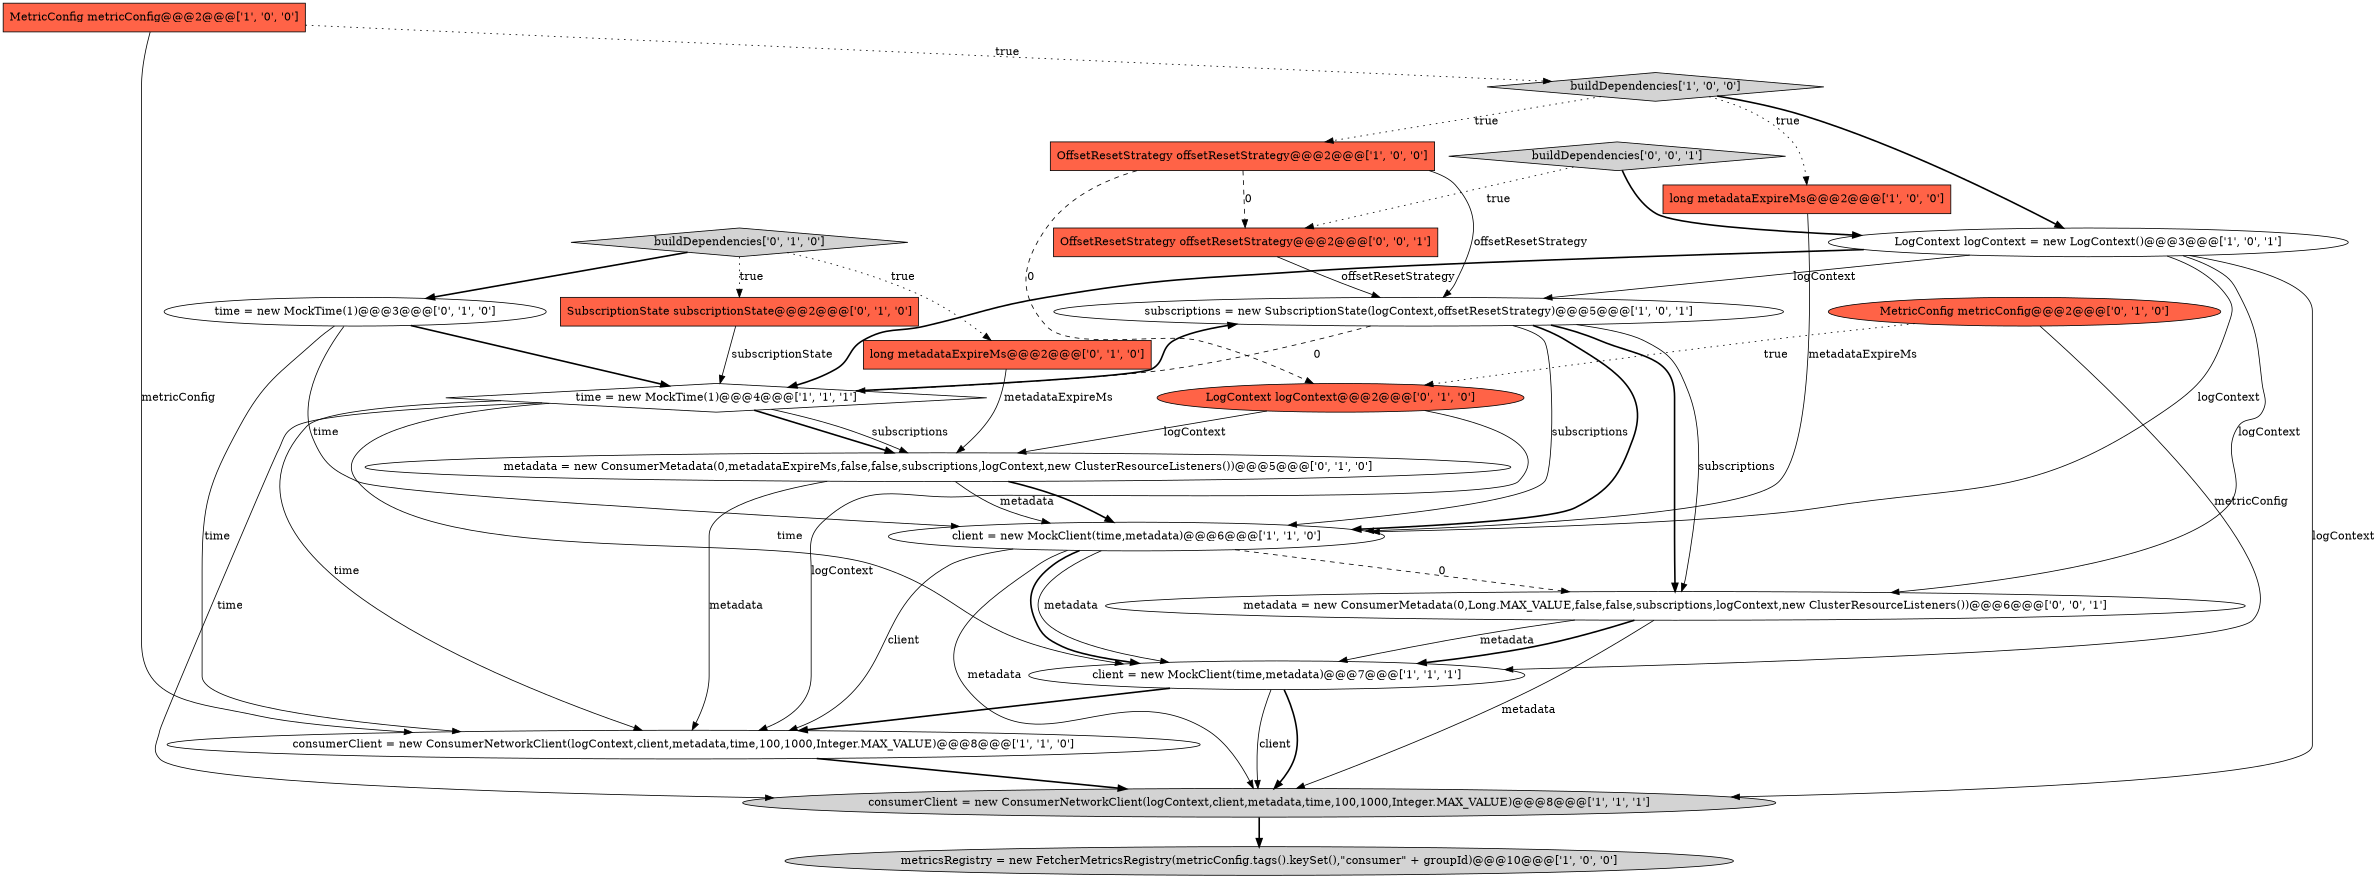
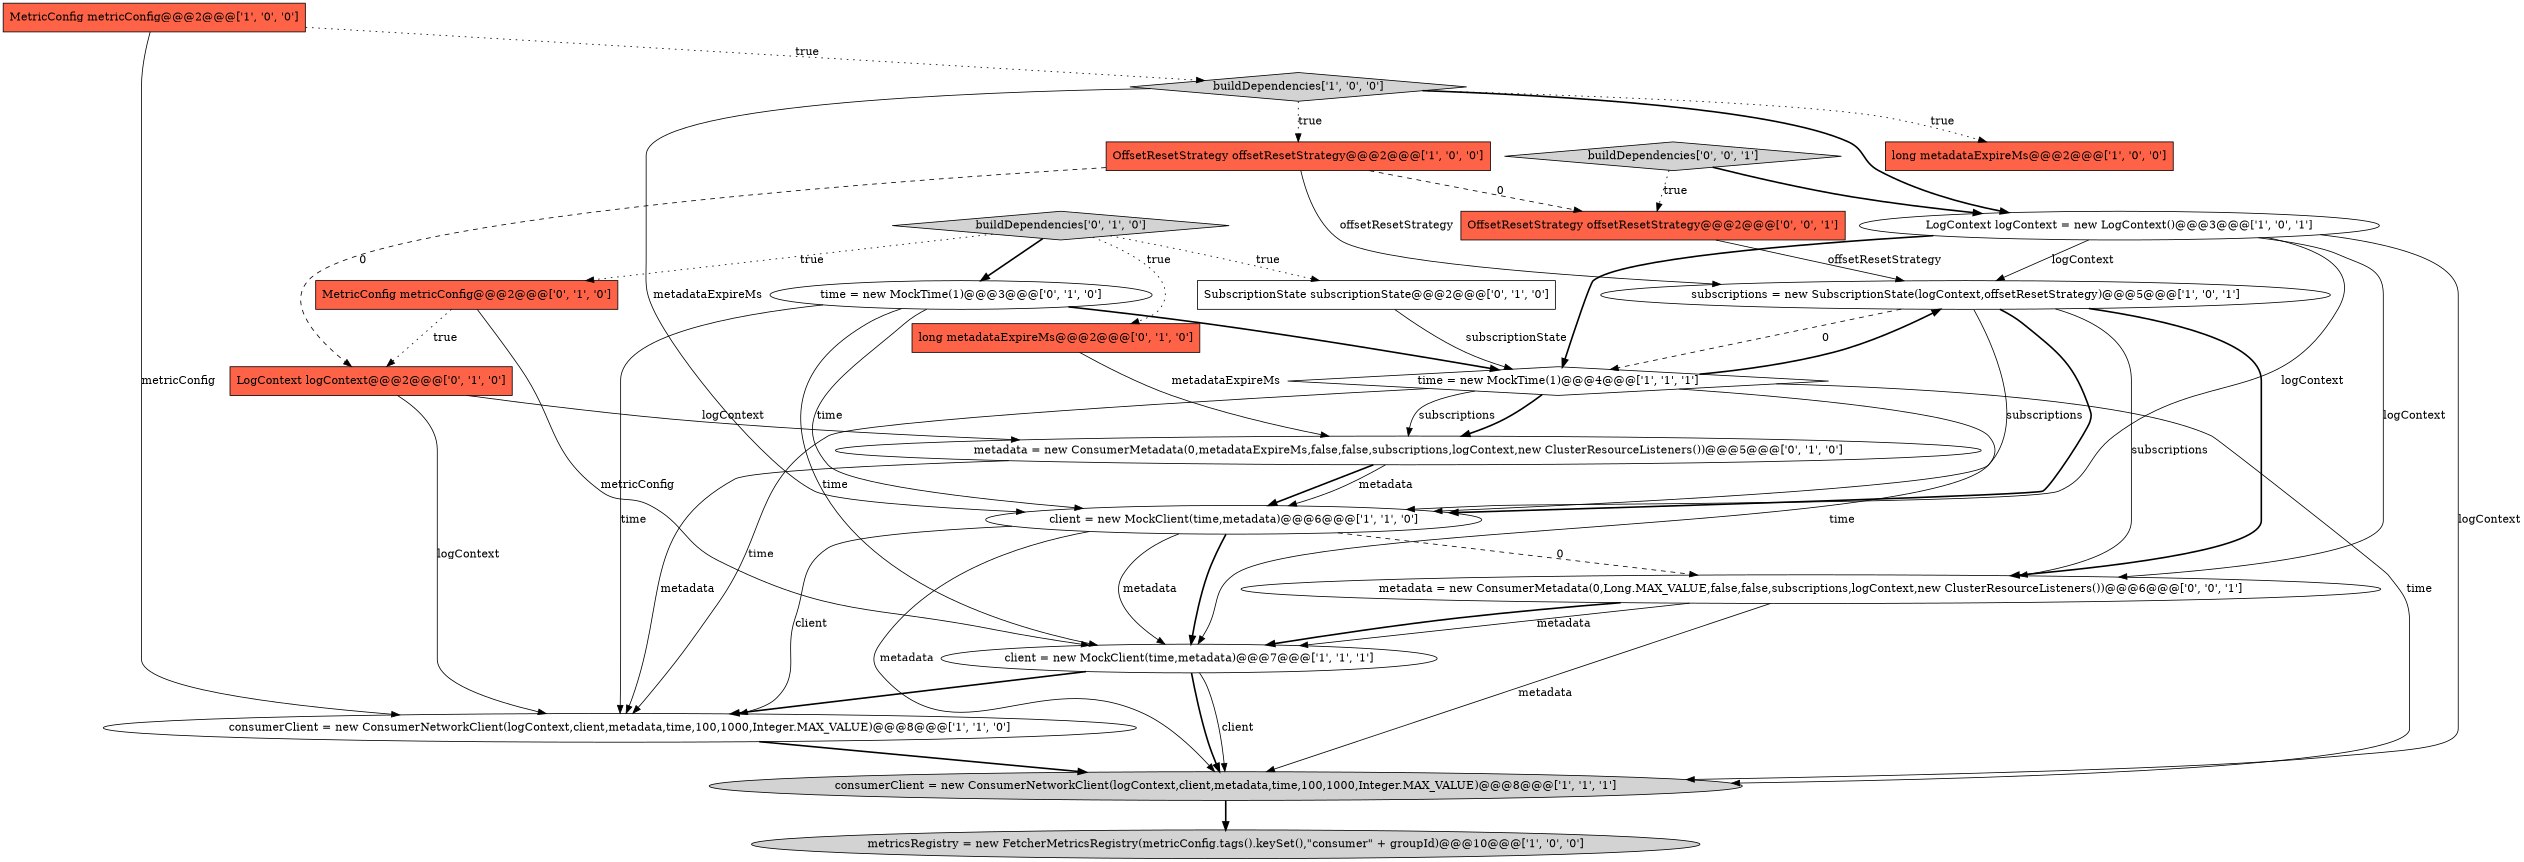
edge "buildDependencies['0', '1', '0']" -> "MetricConfig metricConfig@@@2@@@['0', '1', '0']": added, label "true"
node "SubscriptionState subscriptionState@@@2@@@['0', '1', '0']": fillcolor tomato -> white
node "MetricConfig metricConfig@@@2@@@['0', '1', '0']": shape ellipse -> box
node "LogContext logContext@@@2@@@['0', '1', '0']": shape ellipse -> box
edge "long metadataExpireMs@@@2@@@['1', '0', '0']" -> "client = new MockClient(time,metadata)@@@6@@@['1', '1', '0']": now "buildDependencies['1', '0', '0']" -> "client = new MockClient(time,metadata)@@@6@@@['1', '1', '0']"
edge "time = new MockTime(1)@@@3@@@['0', '1', '0']" -> "client = new MockClient(time,metadata)@@@7@@@['1', '1', '1']": added, label "time"
